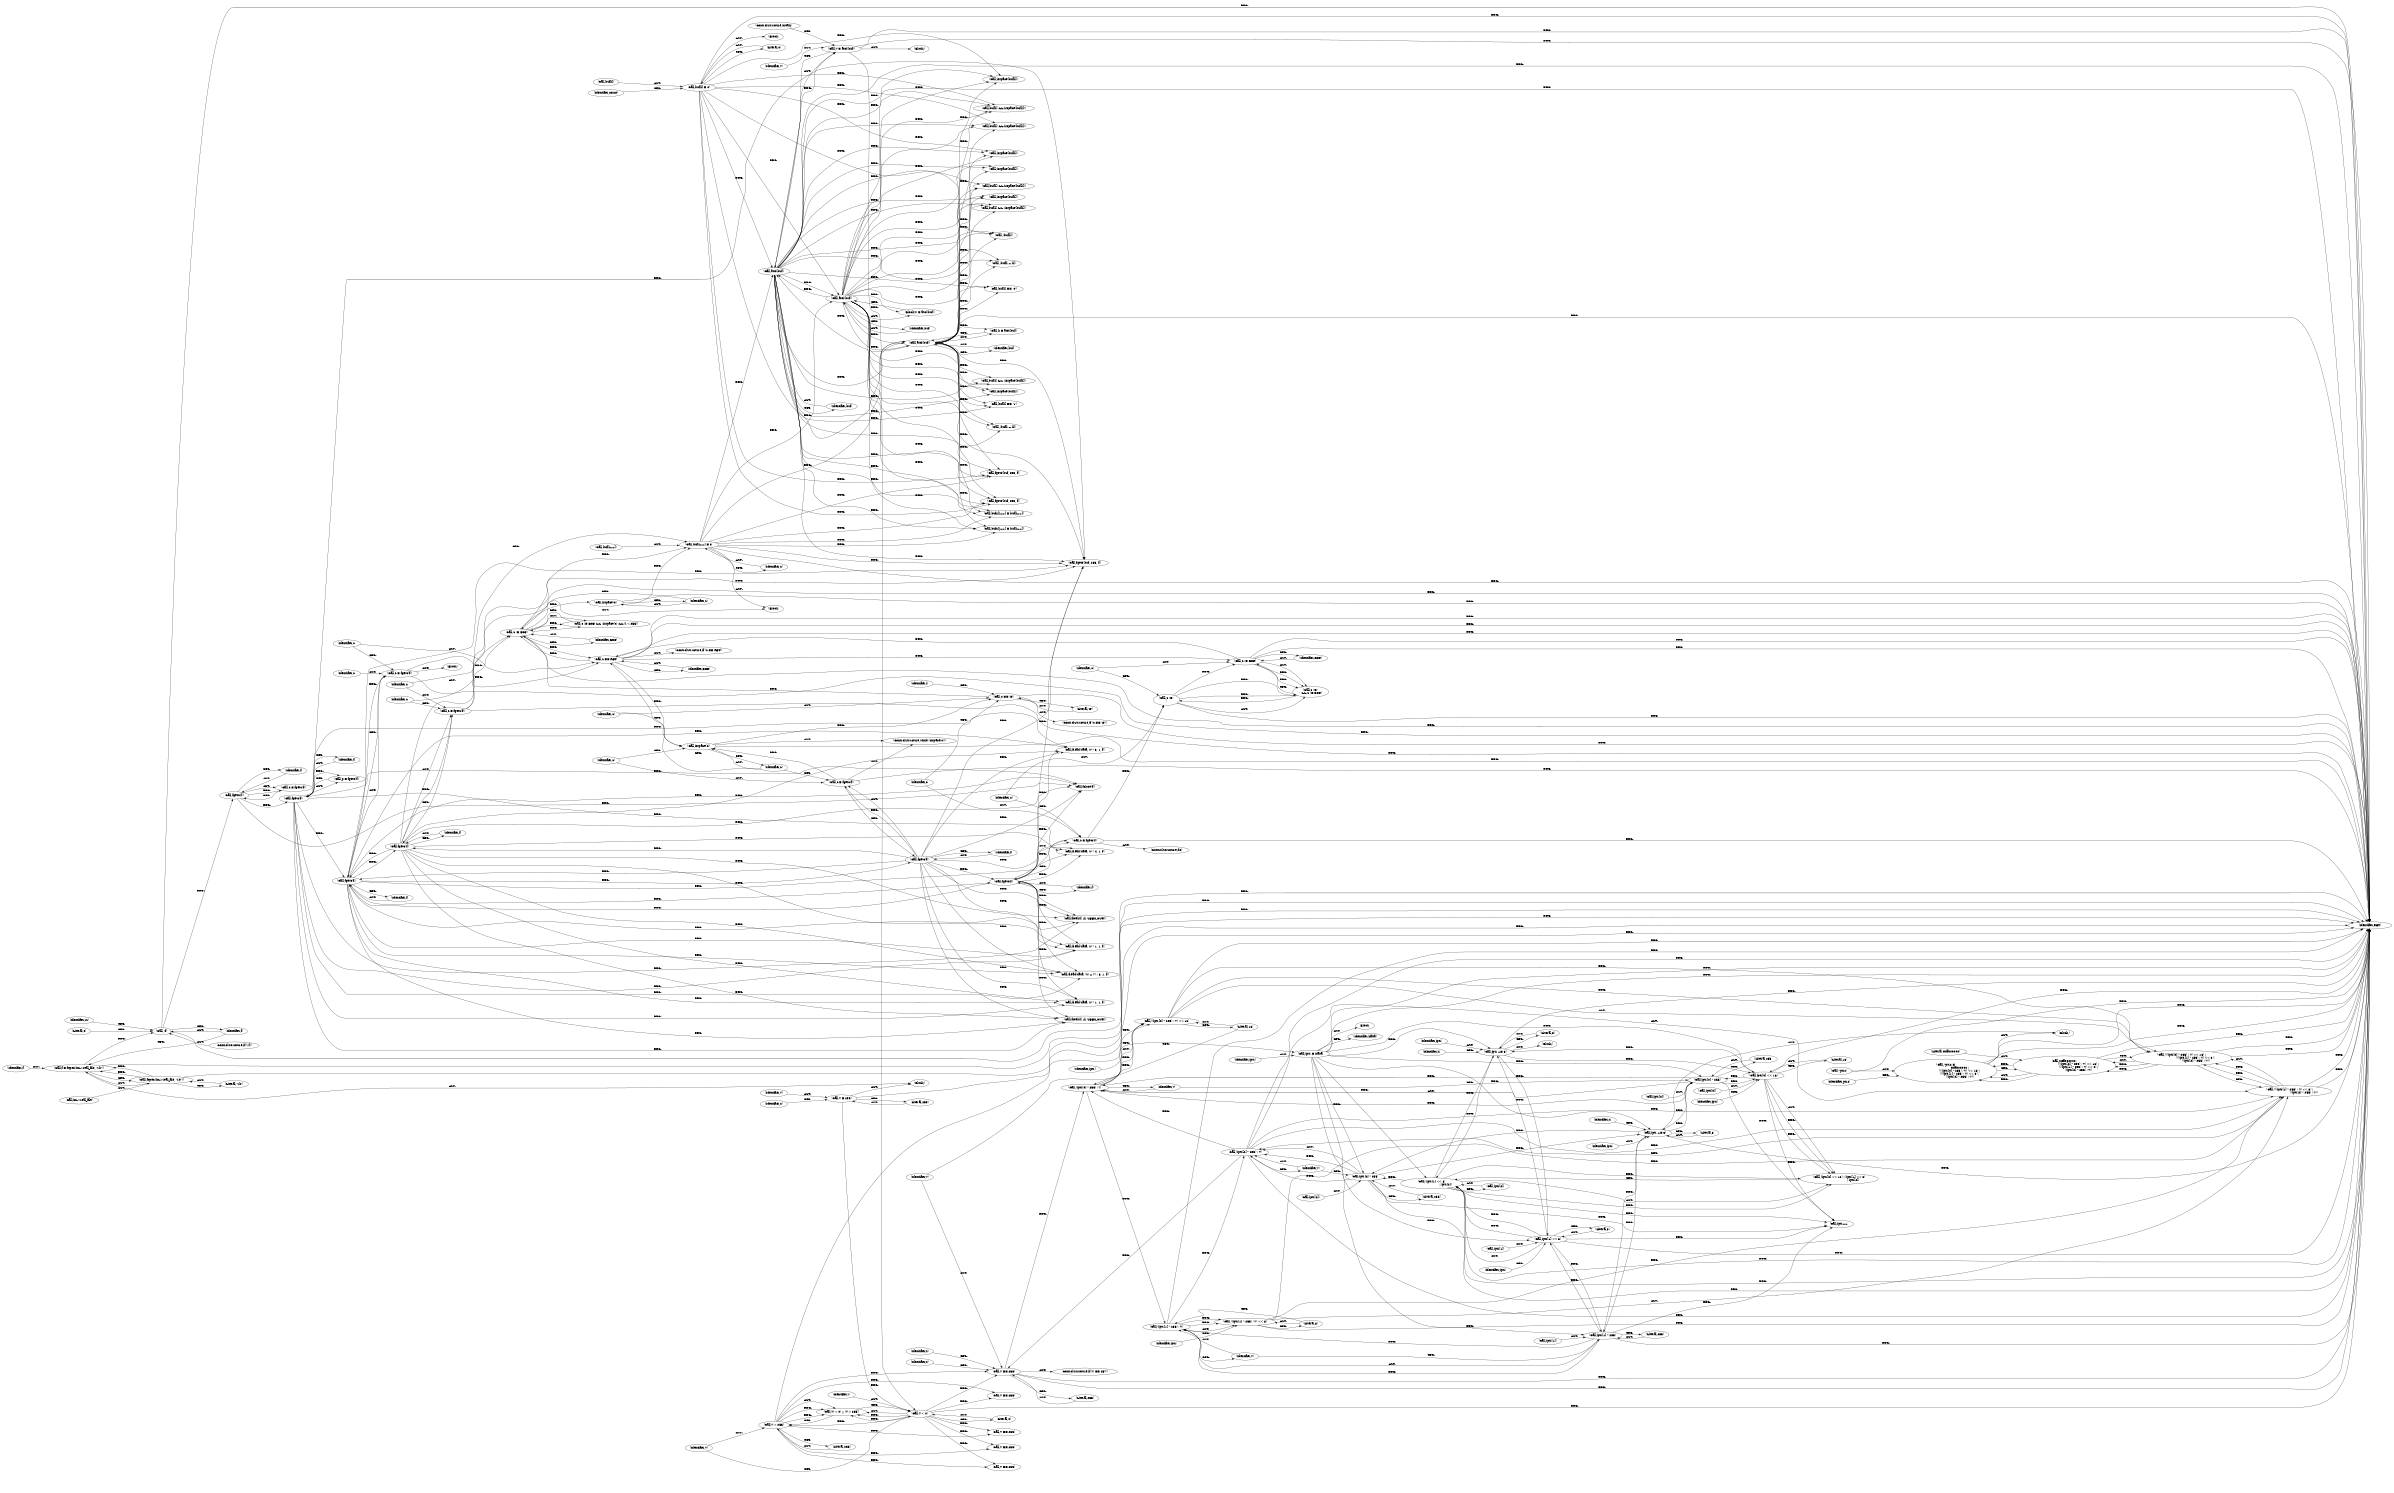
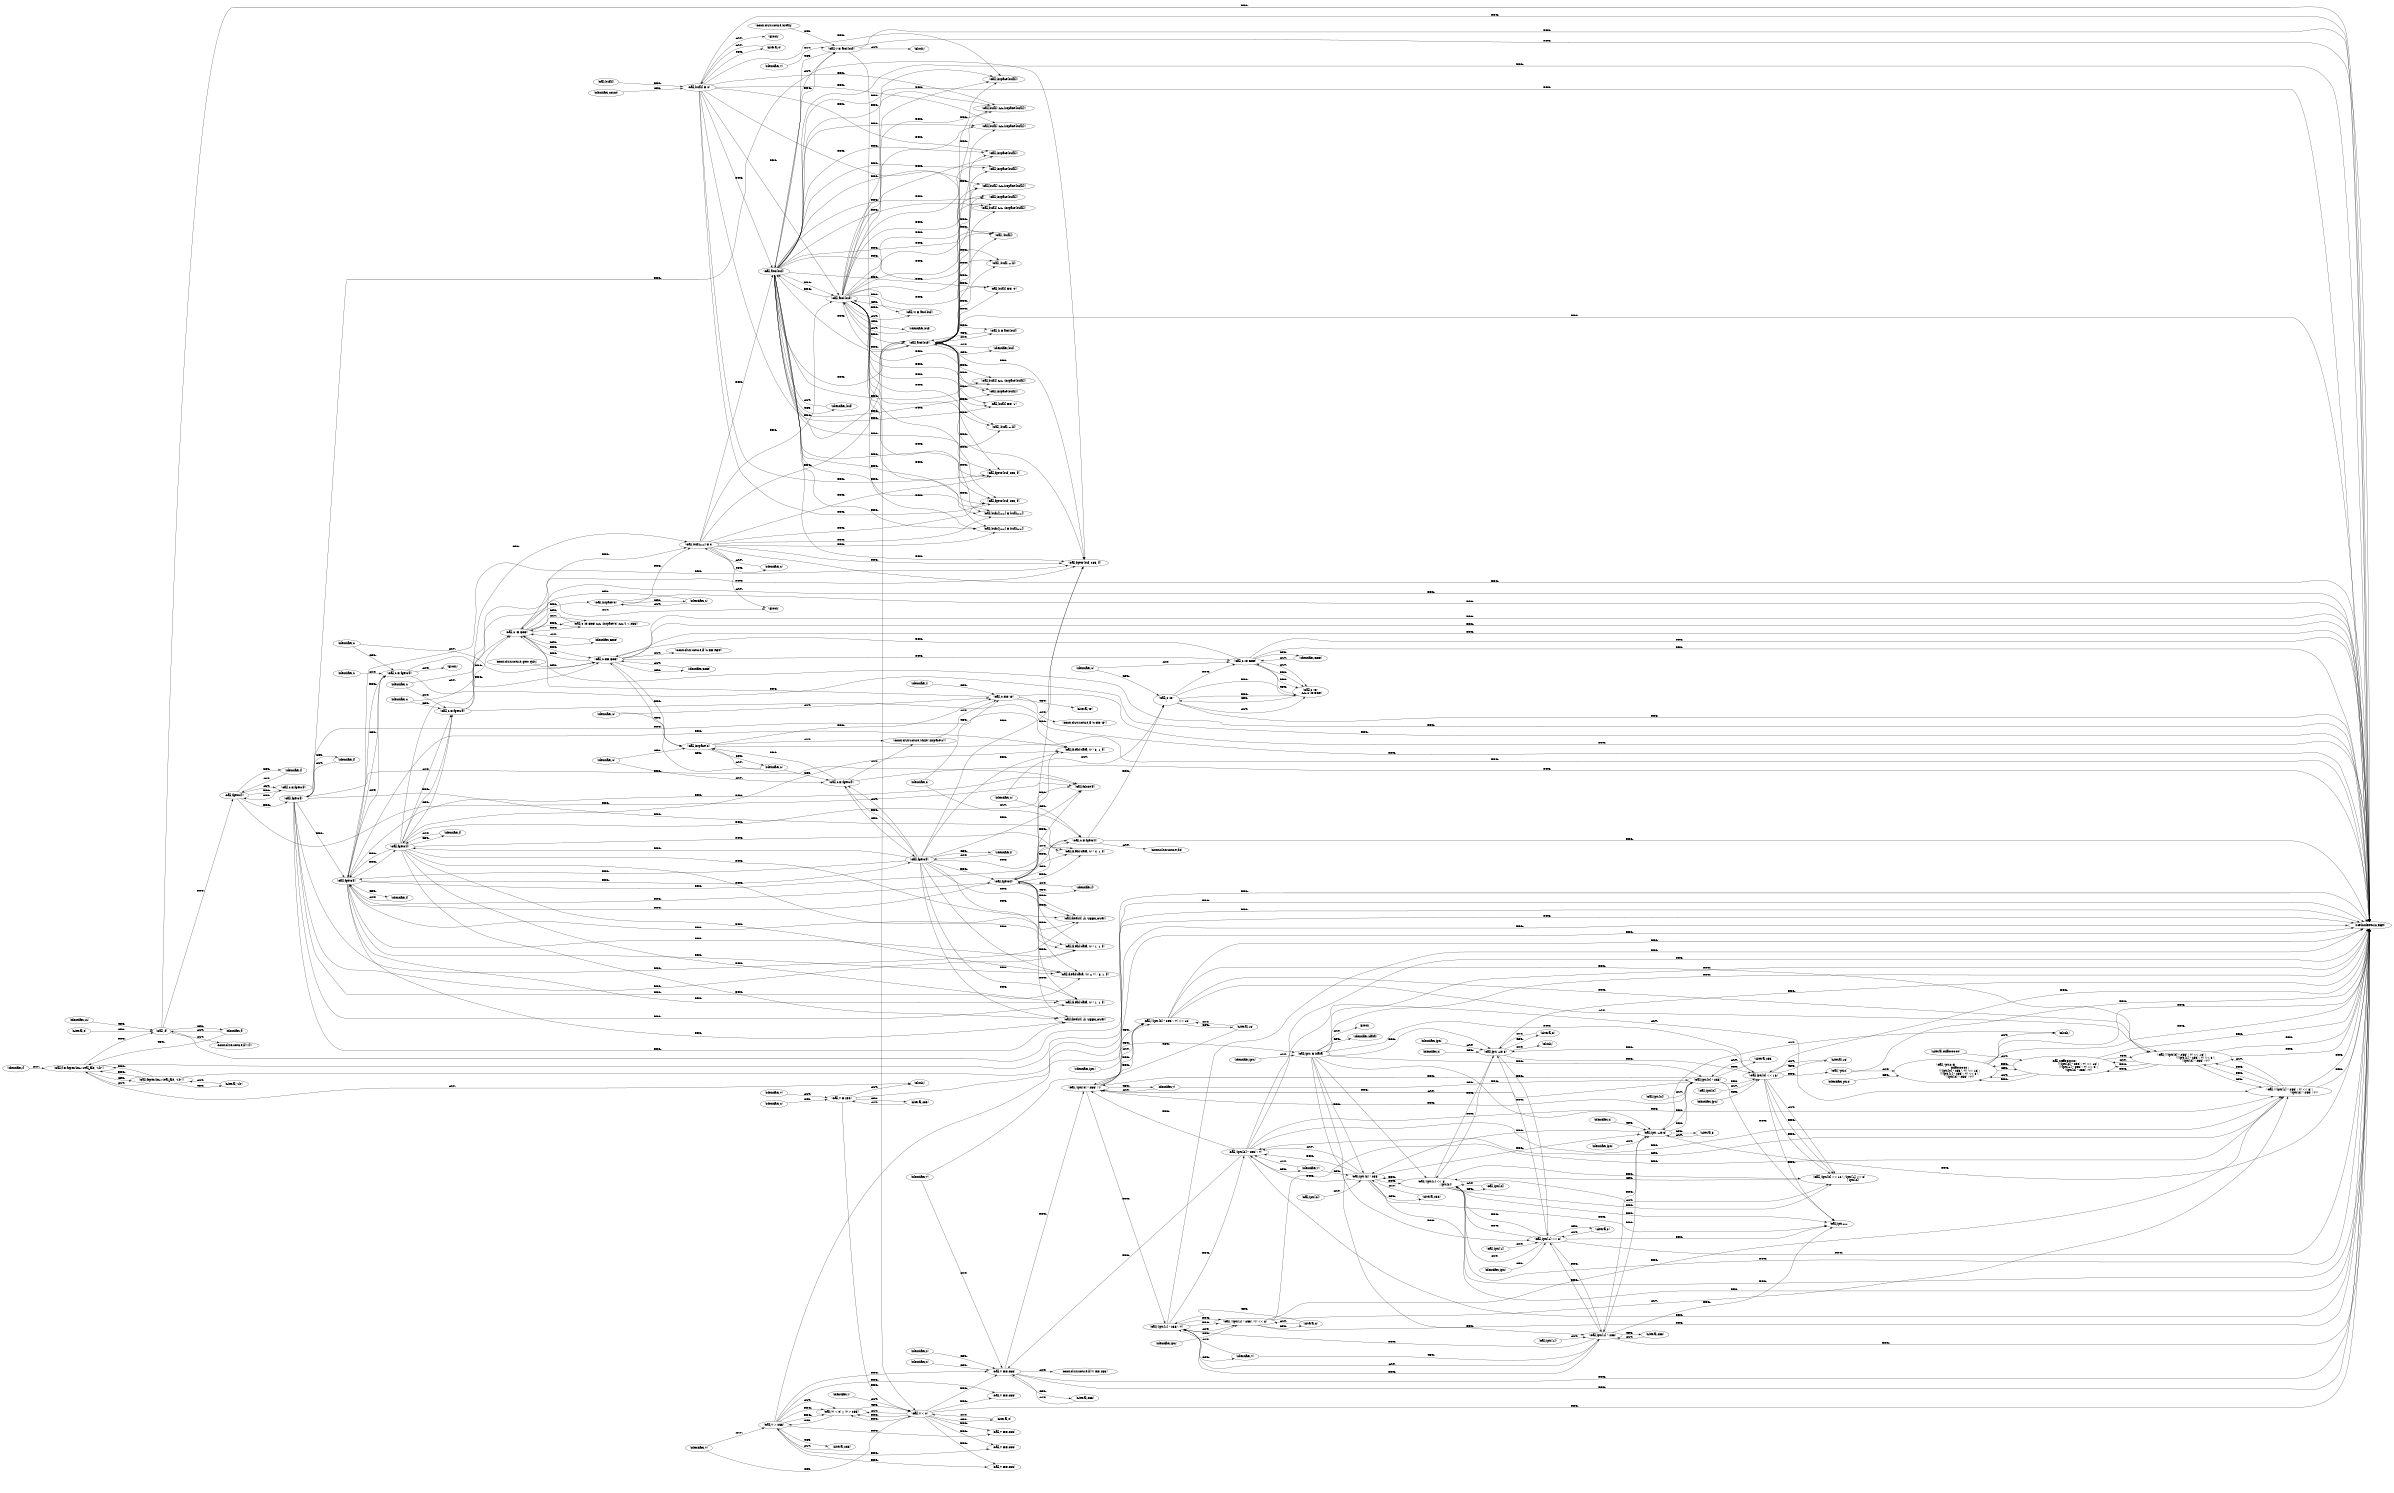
edge "(Call,buf[i])" -> "(Call,buf[i] = 0)": label "AST: " -> "DDG: "
node "(Block,w = atoi(buf))": label "(Block,w = atoi(buf))" -> "(Call,w = atoi(buf))"
node "(Call,buf[i++])": removed
node "(Call,c == RET)": label "(Call,c == RET)" -> "(Call,c == EOF)"
node "(ControlStructure,goto quit;)": added
edge "(Call,c != ' ' && c != EOF)" -> "(Call,c != ' ')": label "DDG: " -> "CFG: "
edge "(Literal,'#')" -> "(Call,c == '#')": now "(ControlStructure,while (isspace(c)))" -> "(Call,c == '#')"
node "(Call,p = fgetc(f))": removed
node "(Identifier,RET)": label "(Identifier,RET)" -> "(MethodReturn,RET)"
edge "(ControlStructure,if (!f))" -> "(Call,!f)": reversed
edge "(Call,iptr[0] << 16)" -> "(Call,iptr[0] * 255)": now "(Call,iptr[0] << 16)" -> "(Call,*ptr2)"
node "(Call,im->real_file)": removed
edge "(Call,iptr[2] * 255)" -> "(Call,(iptr[1] << 8) | iptr[2])": added, label "DDG:"
node "(ControlStructure,if (v == 257))": label "(ControlStructure,if (v == 257))" -> "(ControlStructure,if (v == 255))"
edge "(Call,v < 0)" -> "(Call,v > 255)": removed, label "DDG:"
